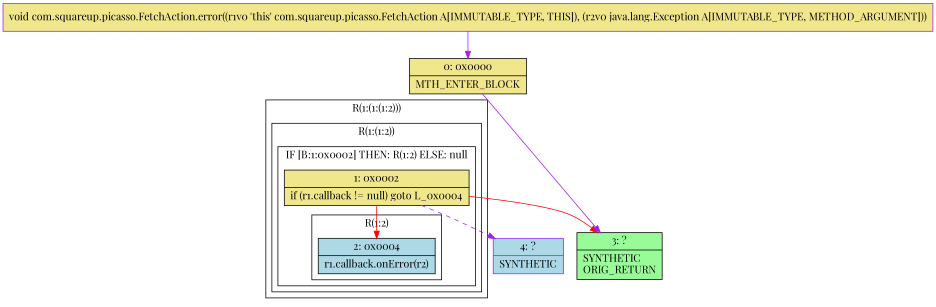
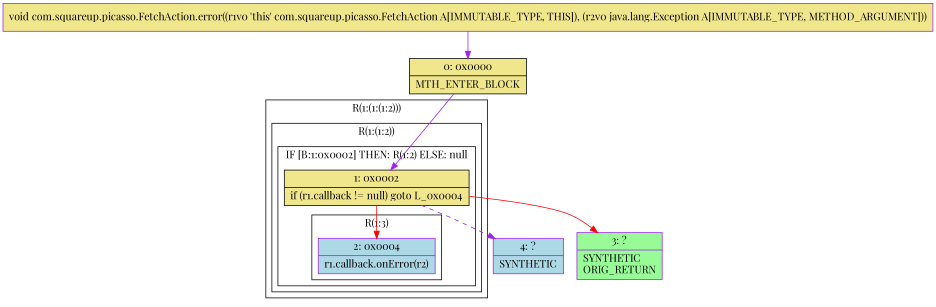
edge "0: 0x0000" -> "3: ?": now "0: 0x0000" -> "1: 0x0002"
cluster "R(1:2)": label "R(1:2)" -> "R(1:3)"
node "2: 0x0004": color black -> purple
node "3: ?": color black -> purple
